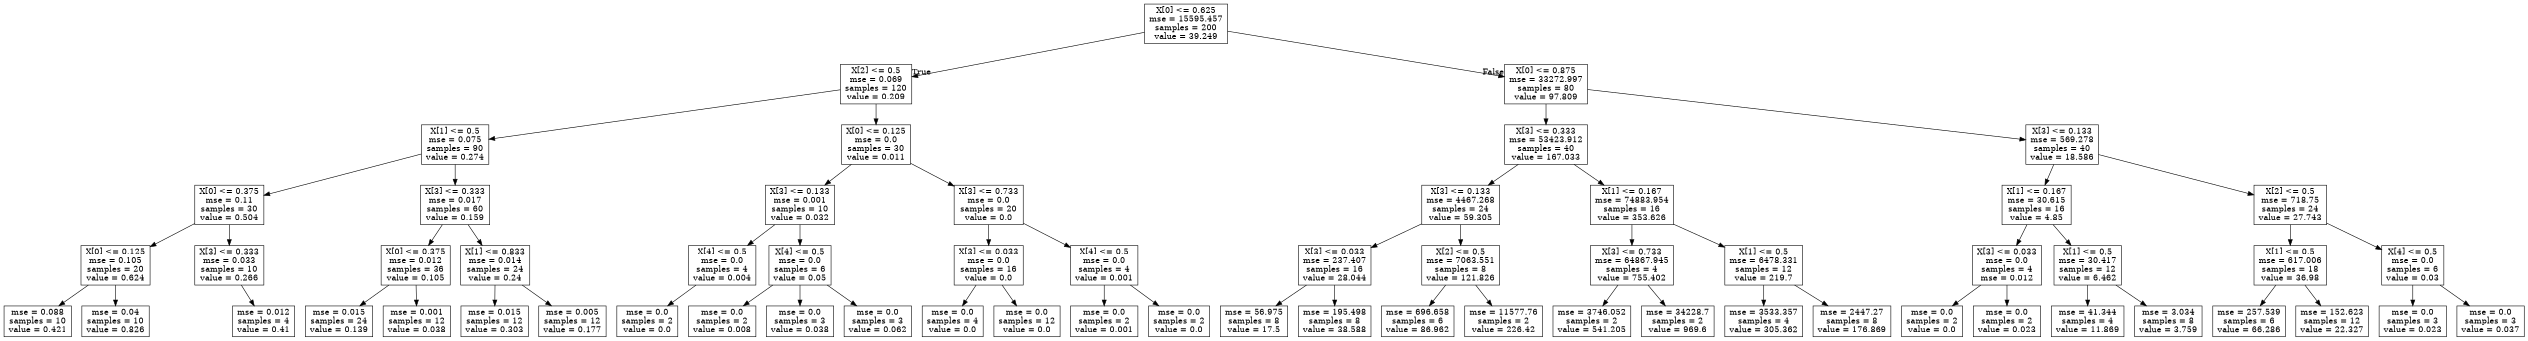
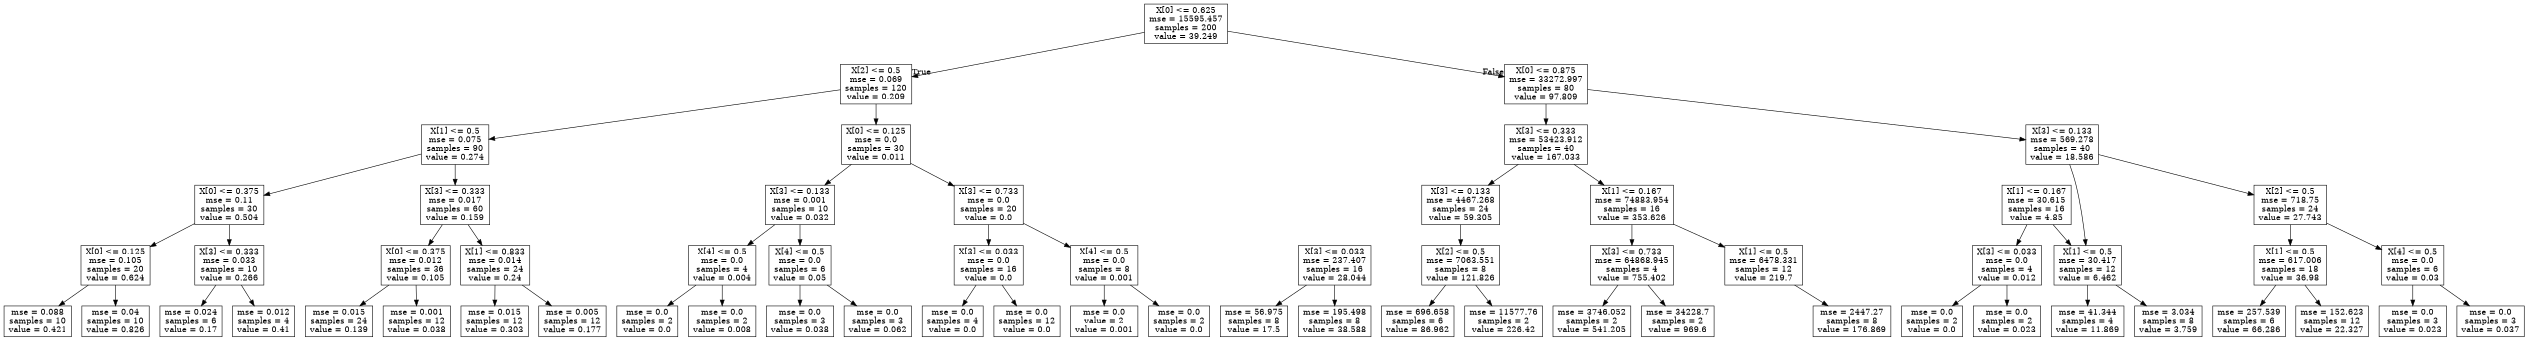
edge "X[3] <= 0.133 mse = 569.278 samples = 40 value = 18.586" -> "X[1] <= 0.167 mse = 30.615 samples = 16 value = 4.85": now "X[3] <= 0.133 mse = 569.278 samples = 40 value = 18.586" -> "X[1] <= 0.5 mse = 30.417 samples = 12 value = 6.462"
edge "X[3] <= 0.133 mse = 4467.268 samples = 24 value = 59.305" -> "X[3] <= 0.033 mse = 237.407 samples = 16 value = 28.044": removed
node "X[4] <= 0.5 mse = 0.0 samples = 4 value = 0.001": label "X[4] <= 0.5 mse = 0.0 samples = 4 value = 0.001" -> "X[4] <= 0.5 mse = 0.0 samples = 8 value = 0.001"
node "X[3] <= 0.733 mse = 64867.945 samples = 4 value = 755.402": label "X[3] <= 0.733 mse = 64867.945 samples = 4 value = 755.402" -> "X[3] <= 0.733 mse = 64868.945 samples = 4 value = 755.402"
node "X[3] <= 0.033 mse = 0.0 samples = 4 mse = 0.012": label "X[3] <= 0.033 mse = 0.0 samples = 4 mse = 0.012" -> "X[3] <= 0.033 mse = 0.0 samples = 4 value = 0.012"
edge "X[4] <= 0.5 mse = 0.0 samples = 6 value = 0.05" -> "mse = 0.0 samples = 2 value = 0.008": now "X[4] <= 0.5 mse = 0.0 samples = 4 value = 0.004" -> "mse = 0.0 samples = 2 value = 0.008"
node "mse = 0.024 samples = 6 value = 0.17": added
node "mse = 0.0 samples = 2 value = 0.001": label "mse = 0.0 samples = 2 value = 0.001" -> "mse = 0.0 value = 2 value = 0.001"
node "mse = 3533.357 samples = 4 value = 305.362": removed
